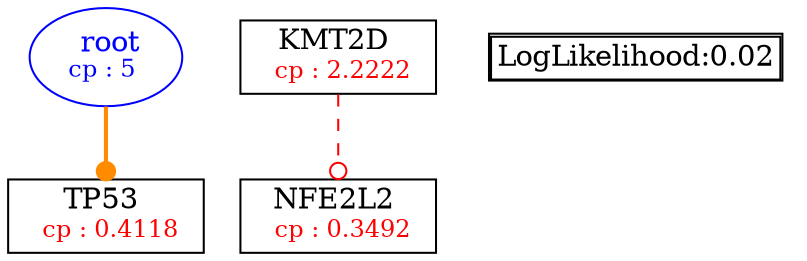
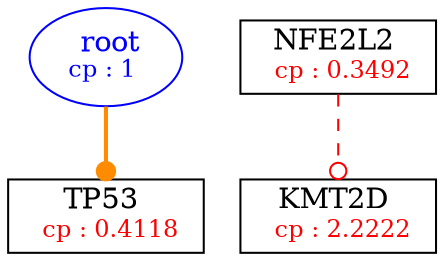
node "LogLikelihood:0.02": removed
node "root": text "cp : 5" -> "cp : 1"
edge "KMT2D" -> "NFE2L2": reversed
